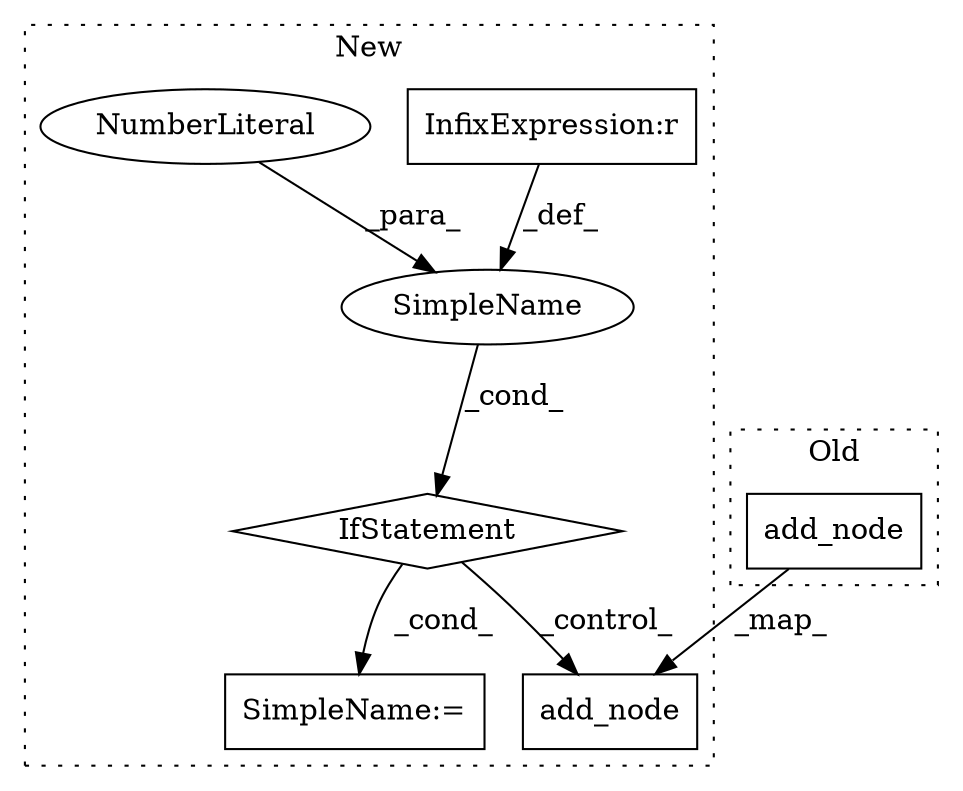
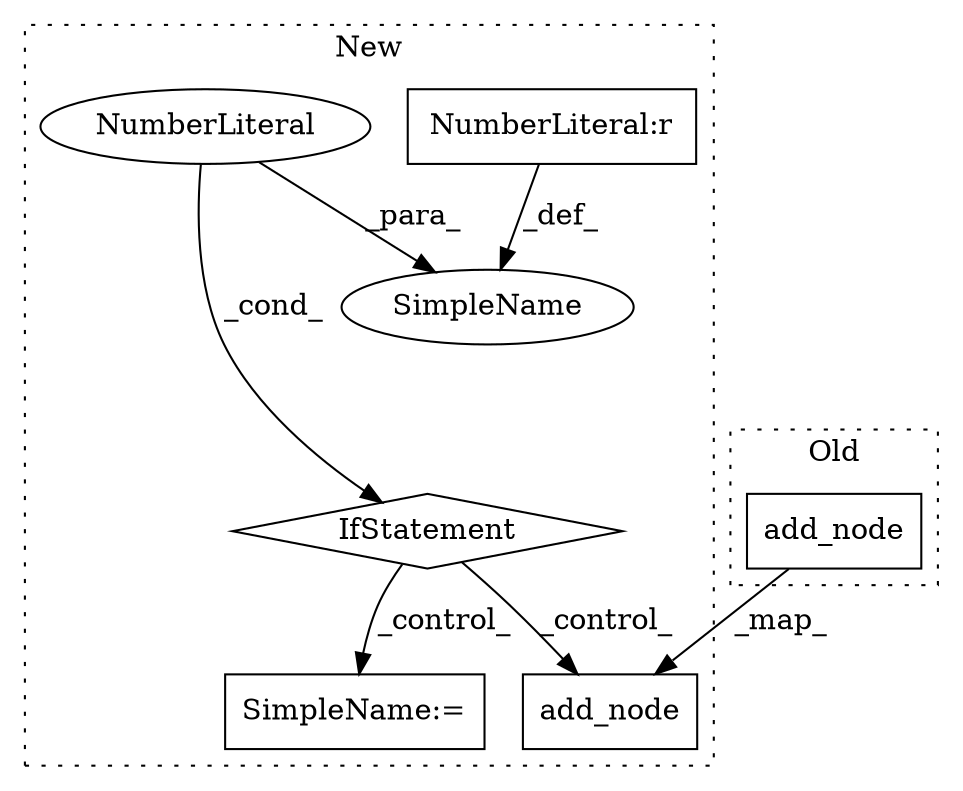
node "InfixExpression:r": label "InfixExpression:r" -> "NumberLiteral:r"
edge "SimpleName" -> "IfStatement": now "NumberLiteral" -> "IfStatement"
edge "IfStatement" -> "SimpleName:=": label "_cond_" -> "_control_"
